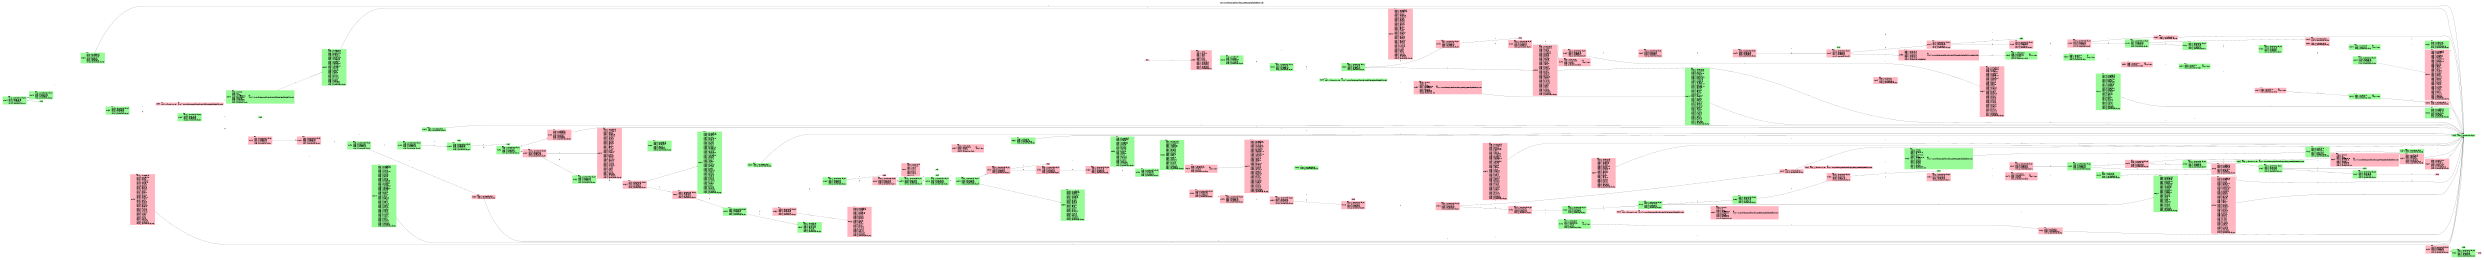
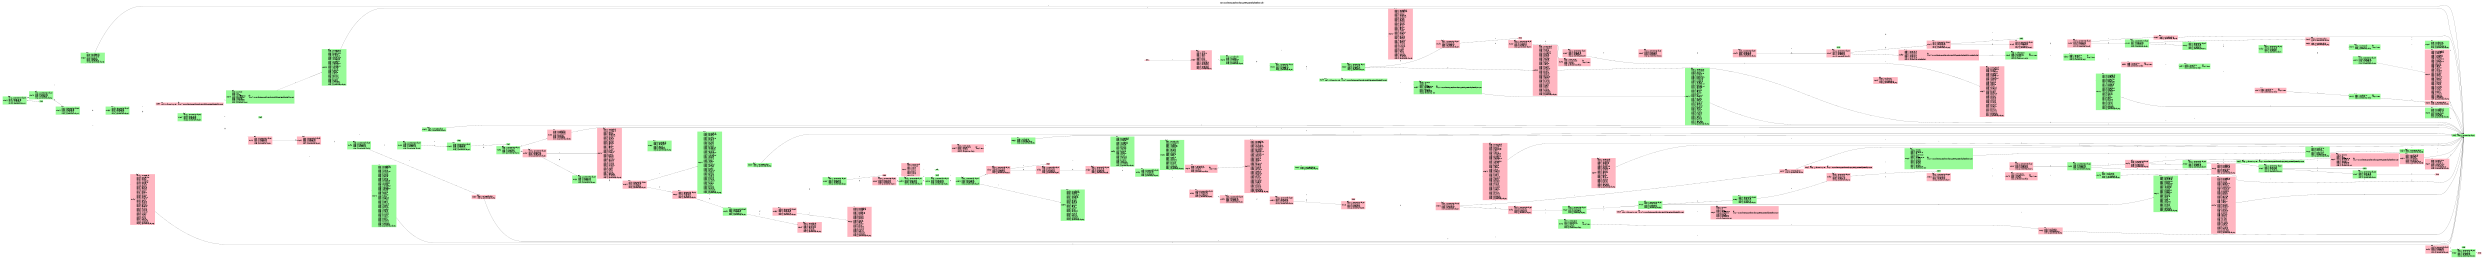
node "0x4023a9 [40]": fillcolor lightpink -> palegreen
node "0x40181e [28]": added
node "0x402328 [33]": fillcolor palegreen -> lightpink
